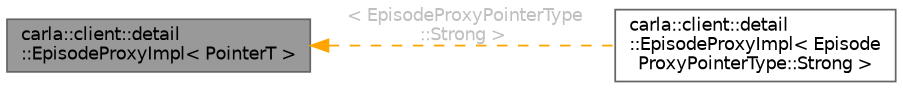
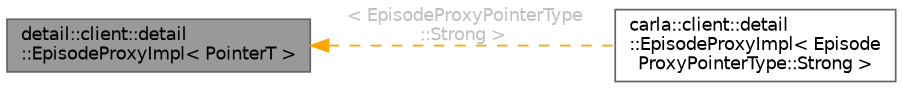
node "carla::client::detail ::EpisodeProxyImpl< PointerT >": label "carla::client::detail ::EpisodeProxyImpl< PointerT >" -> "detail::client::detail ::EpisodeProxyImpl< PointerT >"
